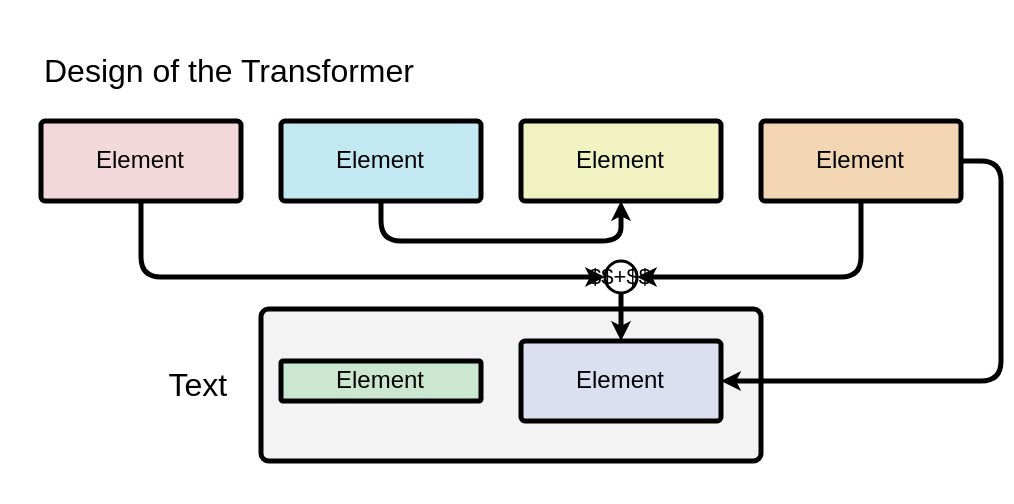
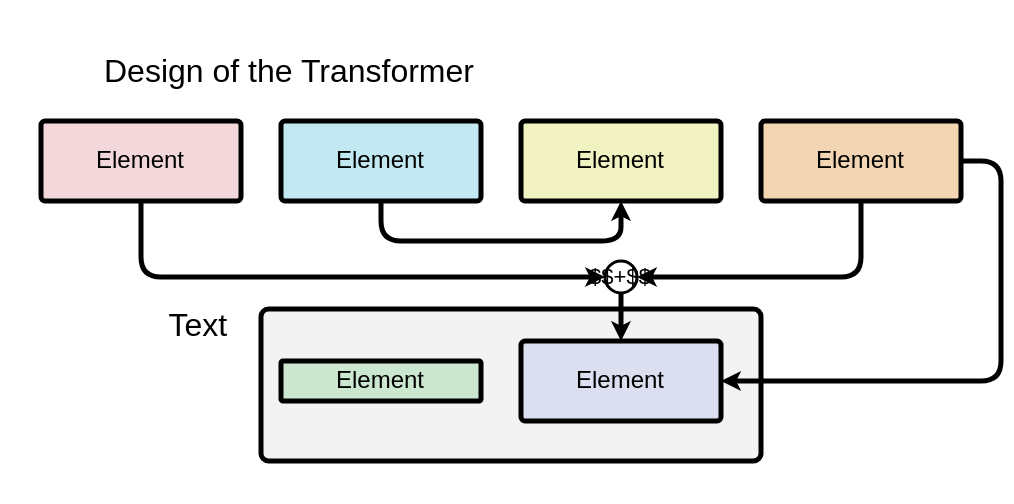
node "Design of the Transformer": moved (321, 71) -> (381, 71)
node "Text": moved (151, 385) -> (151, 325)
